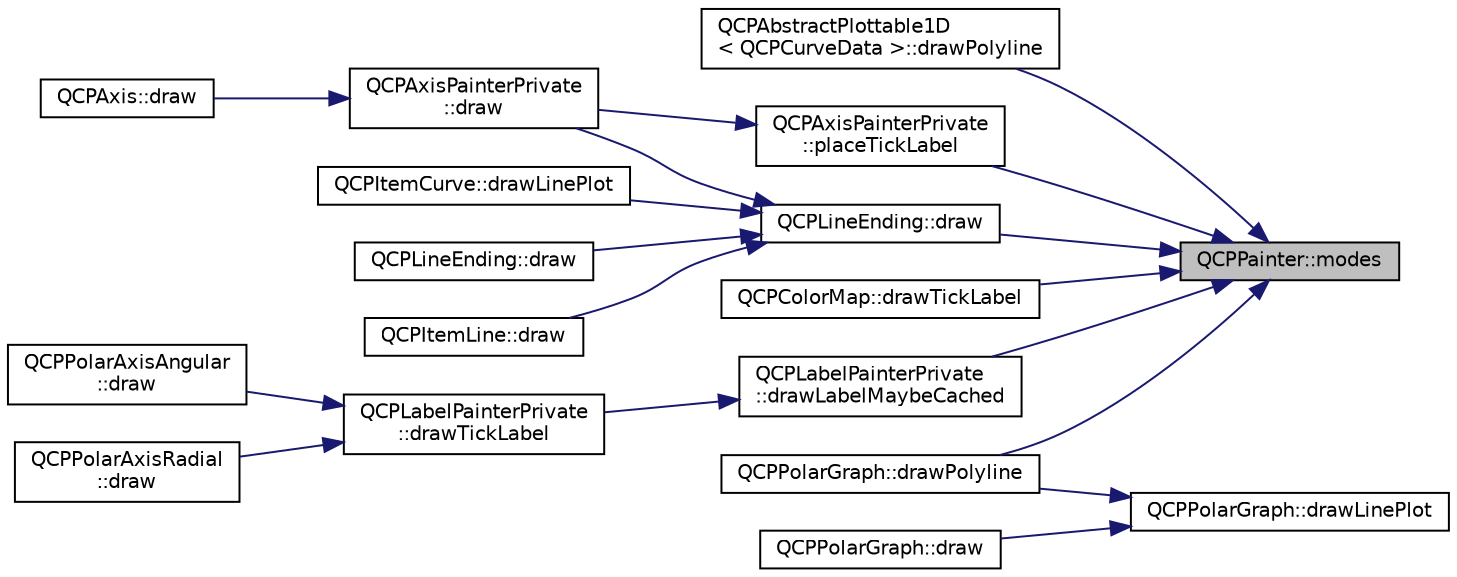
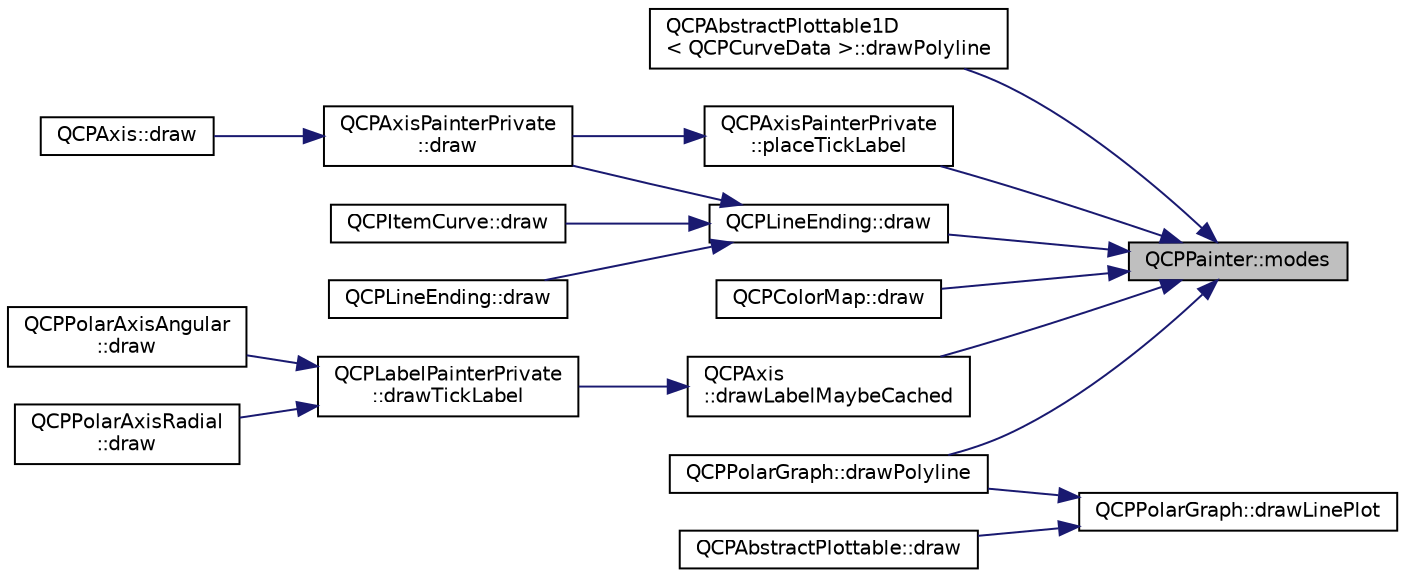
node "QCPItemCurve::drawLinePlot": label "QCPItemCurve::drawLinePlot" -> "QCPItemCurve::draw"
node "QCPColorMap::drawTickLabel": label "QCPColorMap::drawTickLabel" -> "QCPColorMap::draw"
node "QCPItemLine::draw": removed
node "QCPLabelPainterPrivate ::drawLabelMaybeCached": label "QCPLabelPainterPrivate ::drawLabelMaybeCached" -> "QCPAxis ::drawLabelMaybeCached"
node "QCPPolarGraph::draw": label "QCPPolarGraph::draw" -> "QCPAbstractPlottable::draw"
